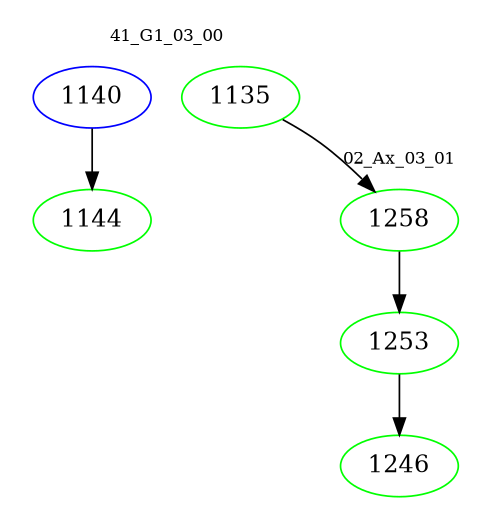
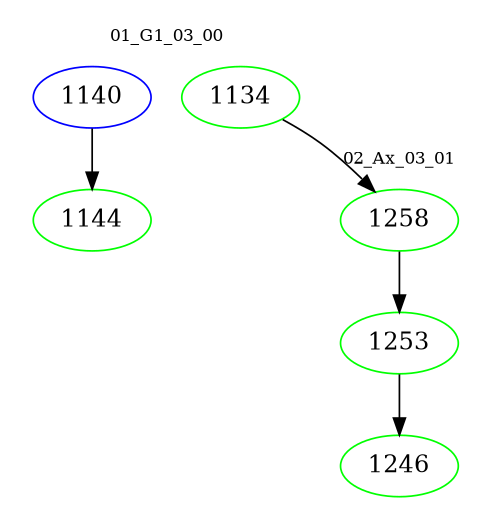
cluster "41_G1_03_00": label "41_G1_03_00" -> "01_G1_03_00"
node "1135": label "1135" -> "1134"
